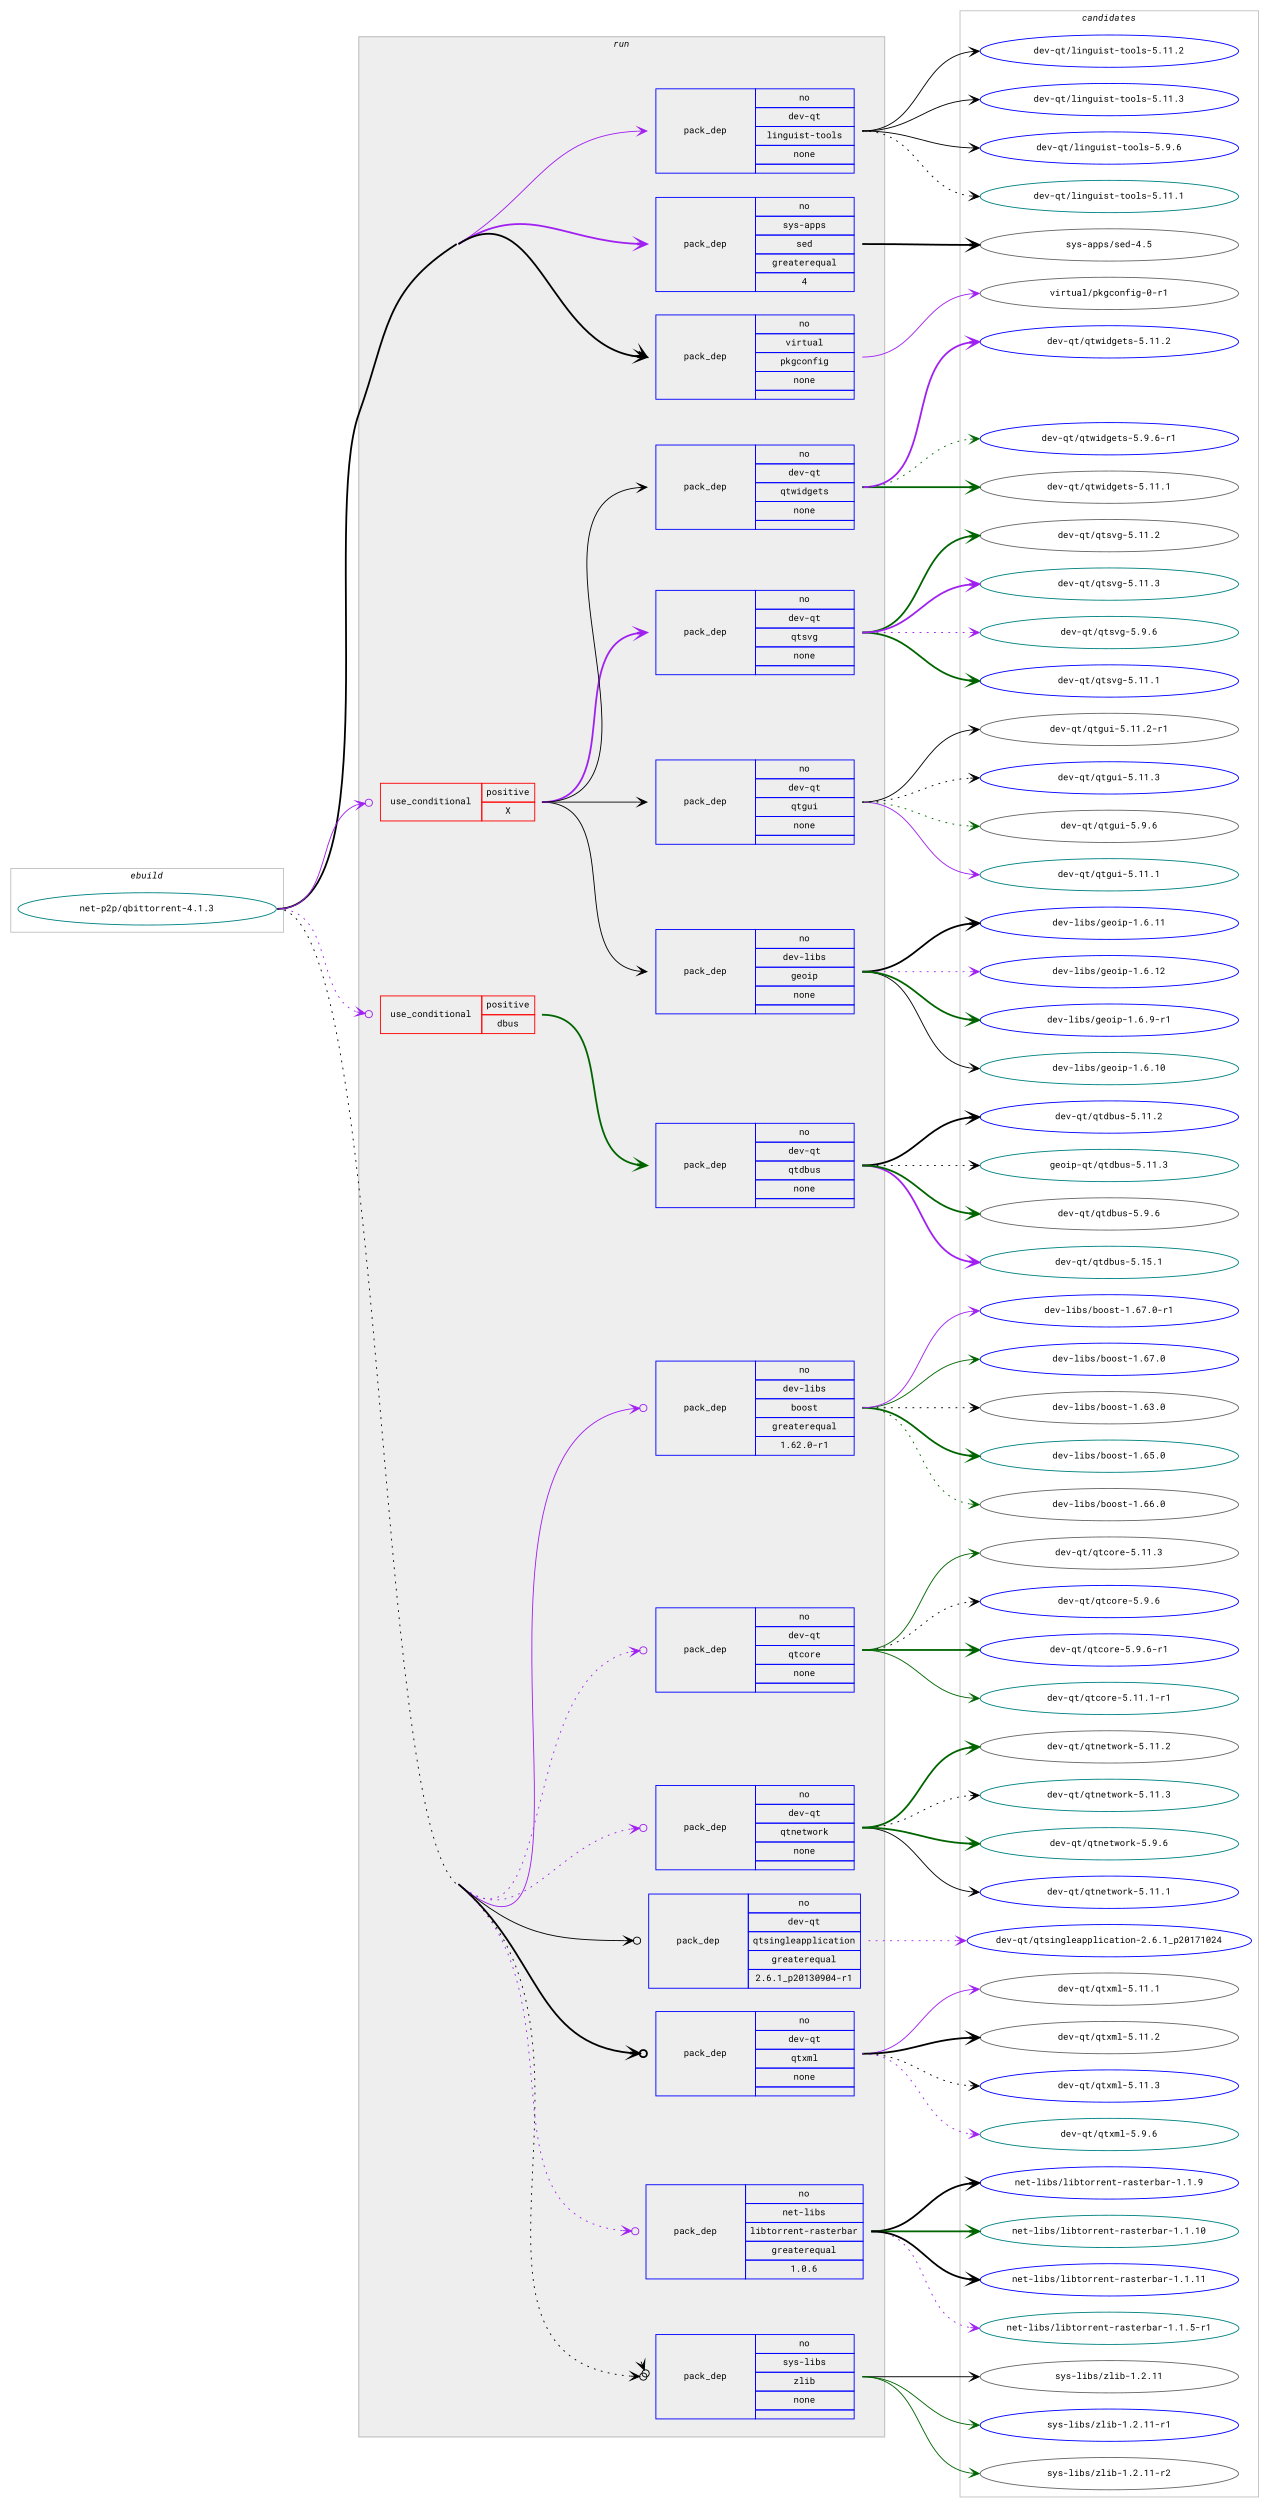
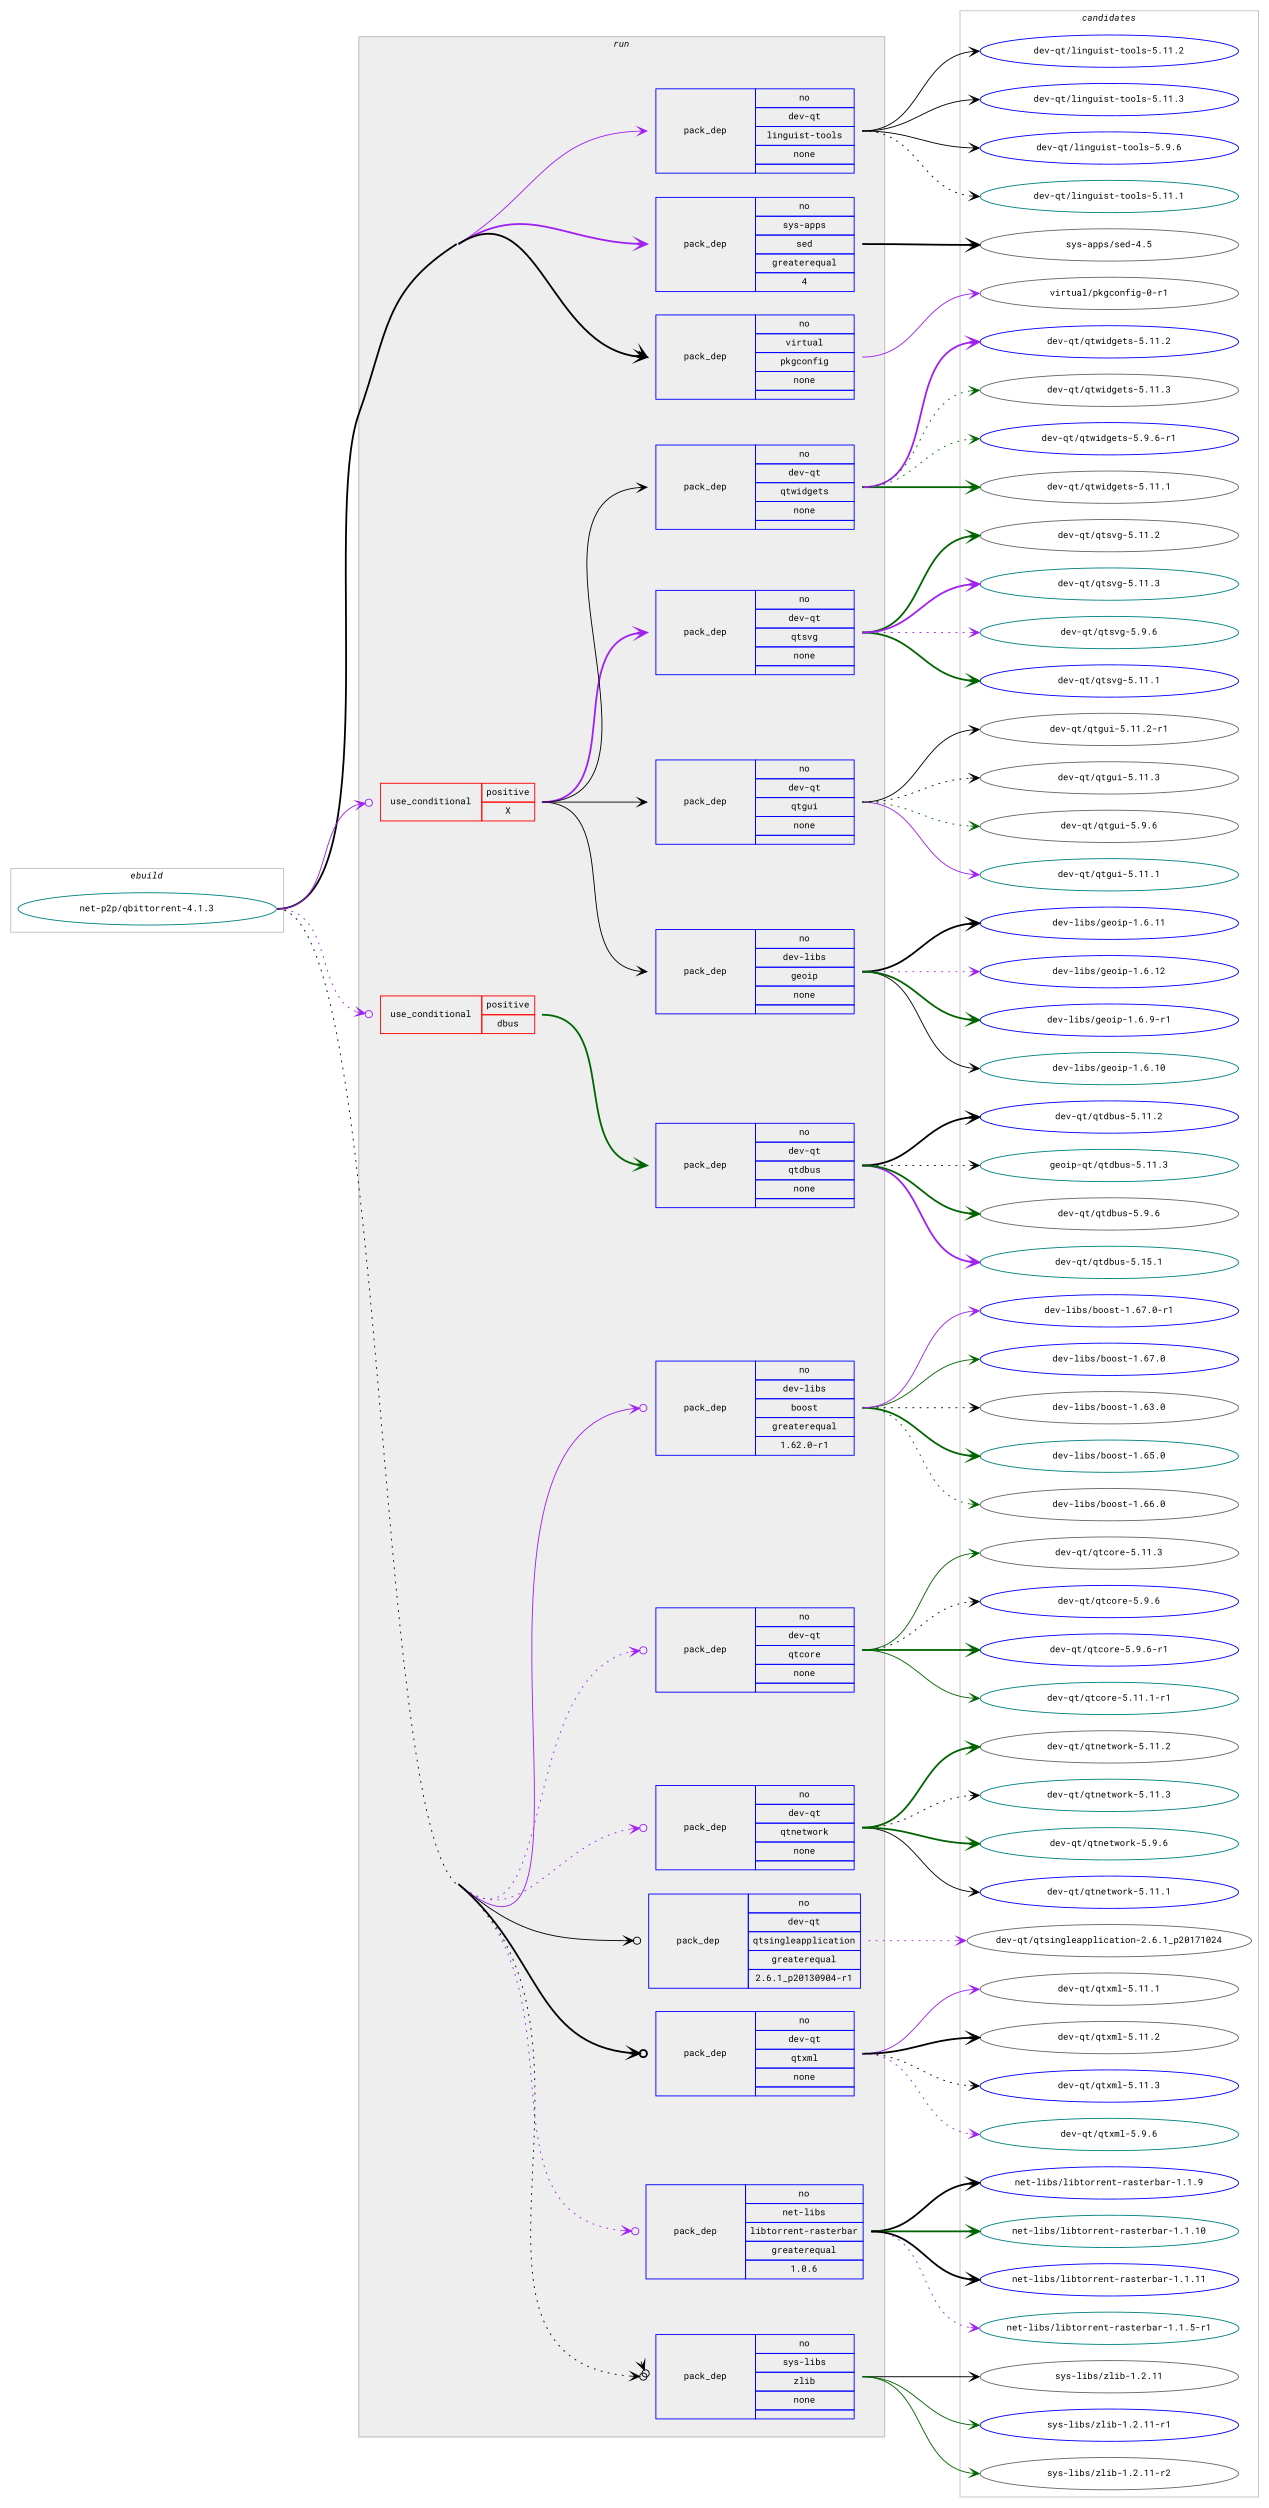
node "dev-qt/qtwidgets-5.11.3": added
node "dev-qt/qtgui-5.11.3": color blue -> gray40
node "dev-qt/qtsingleapplication-2.6.1_p20171024": color blue -> gray40
